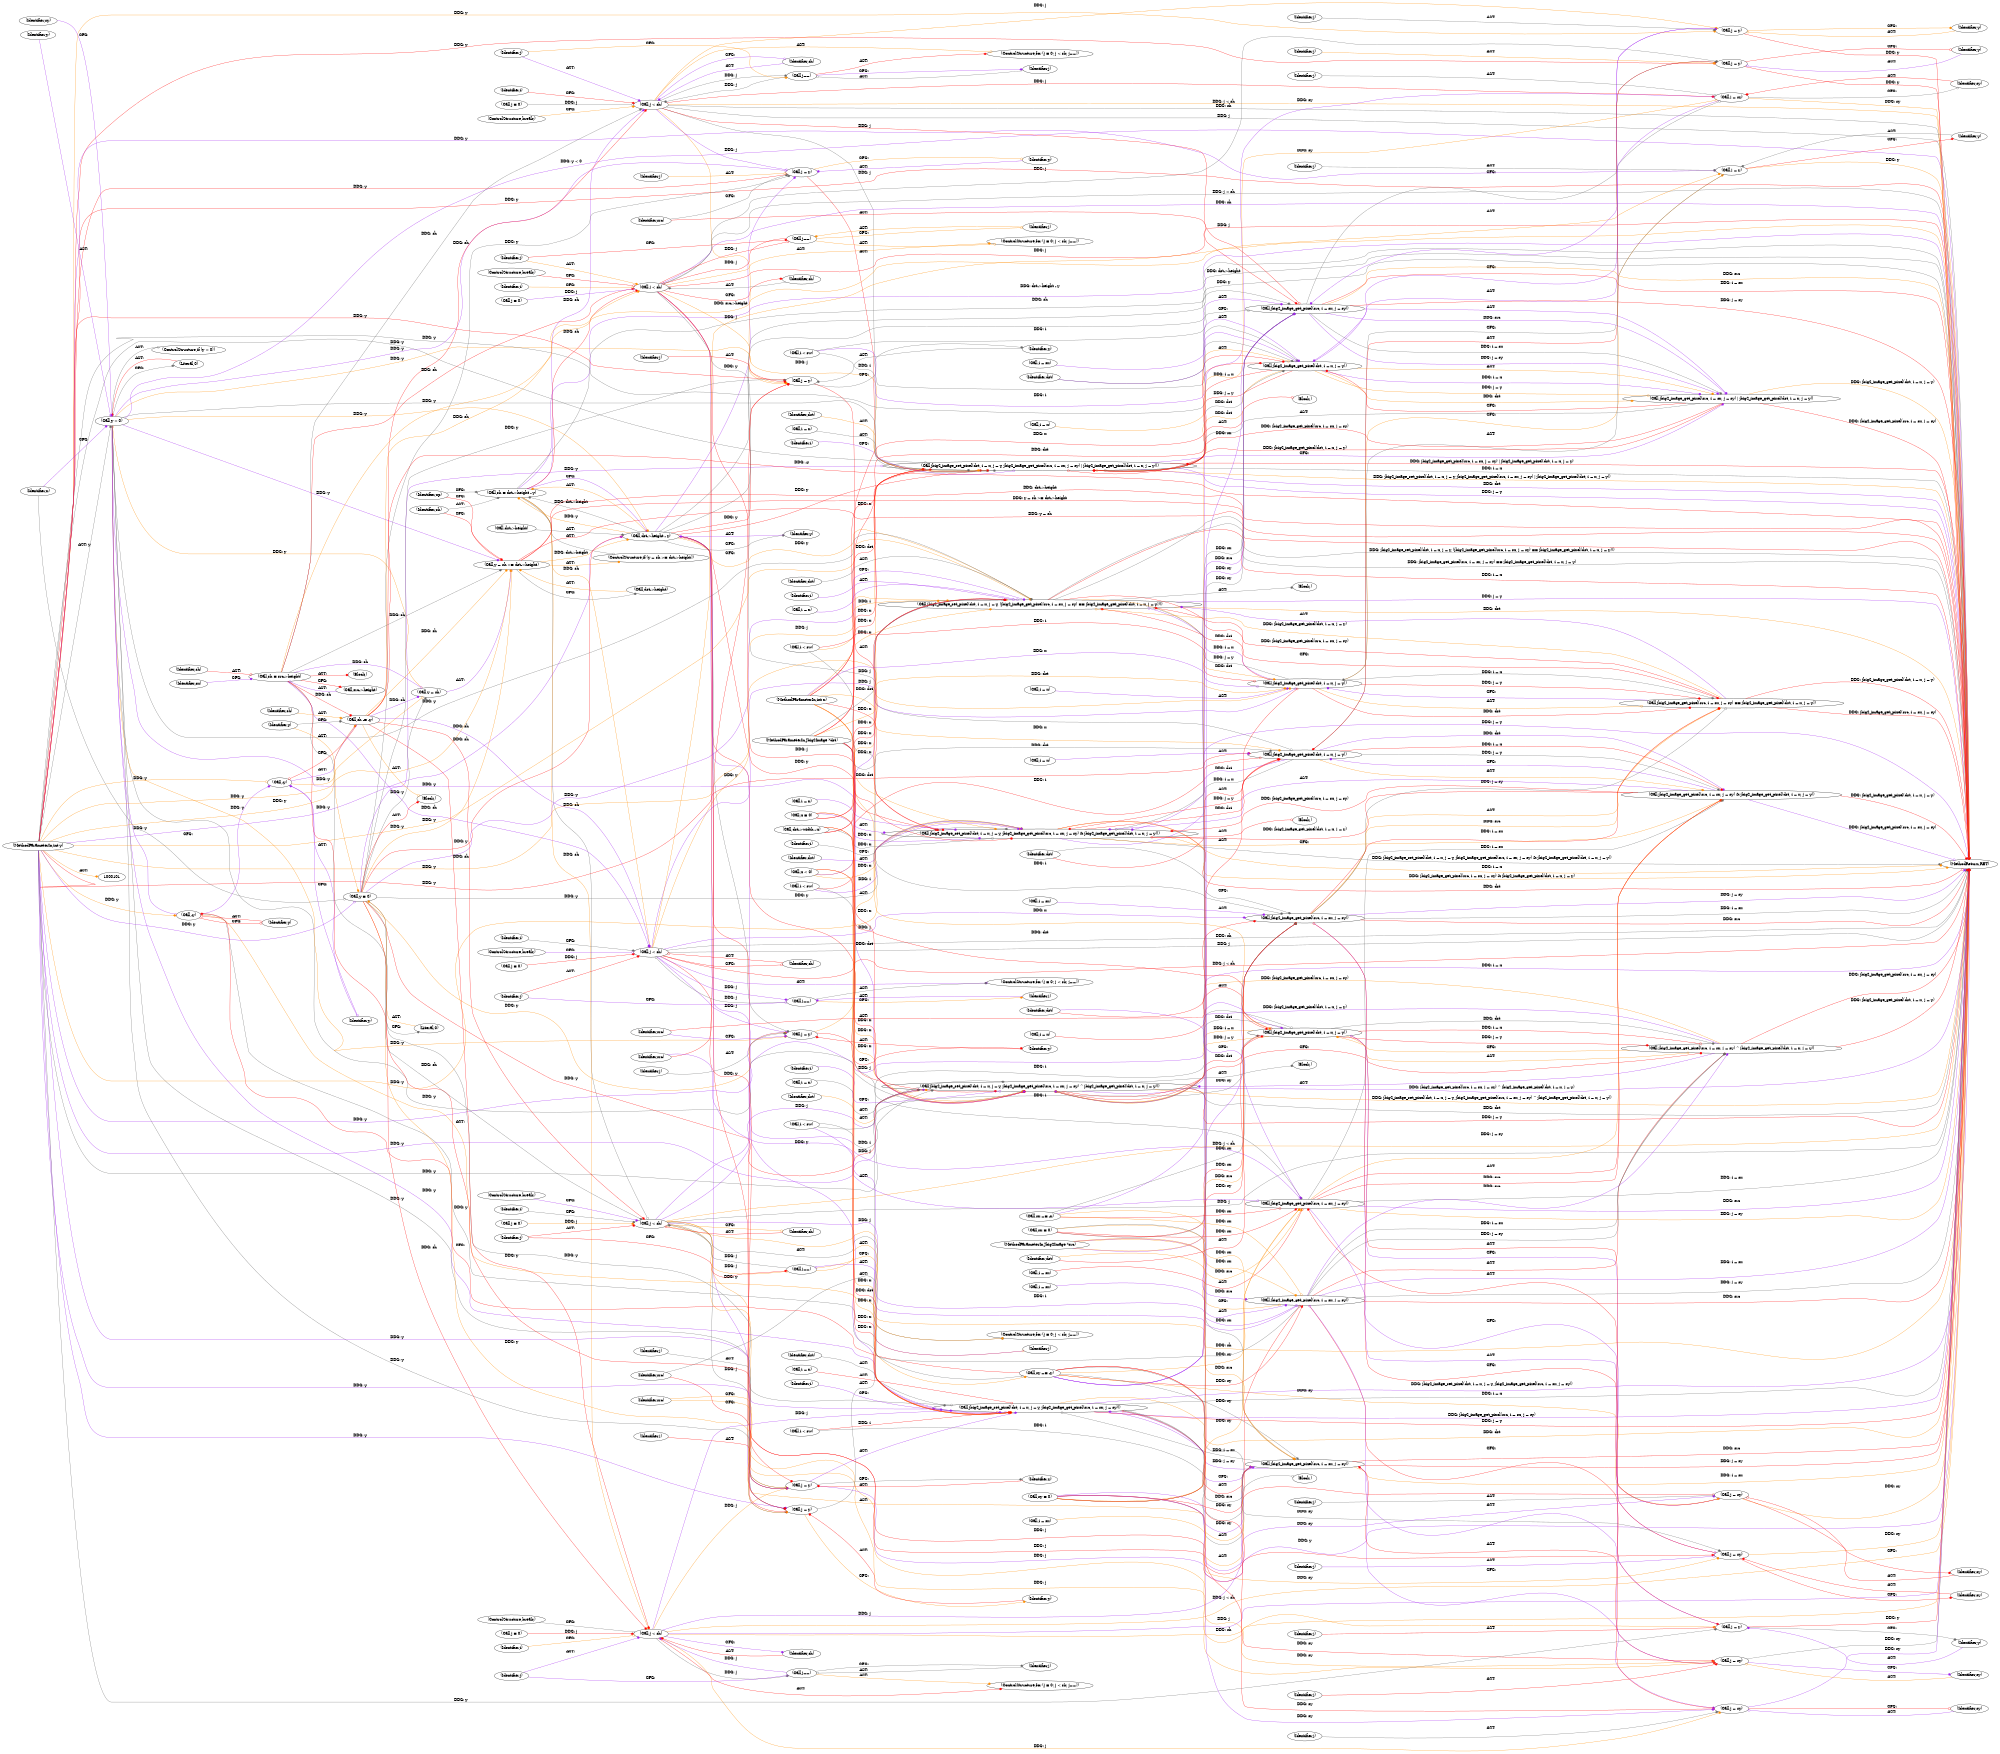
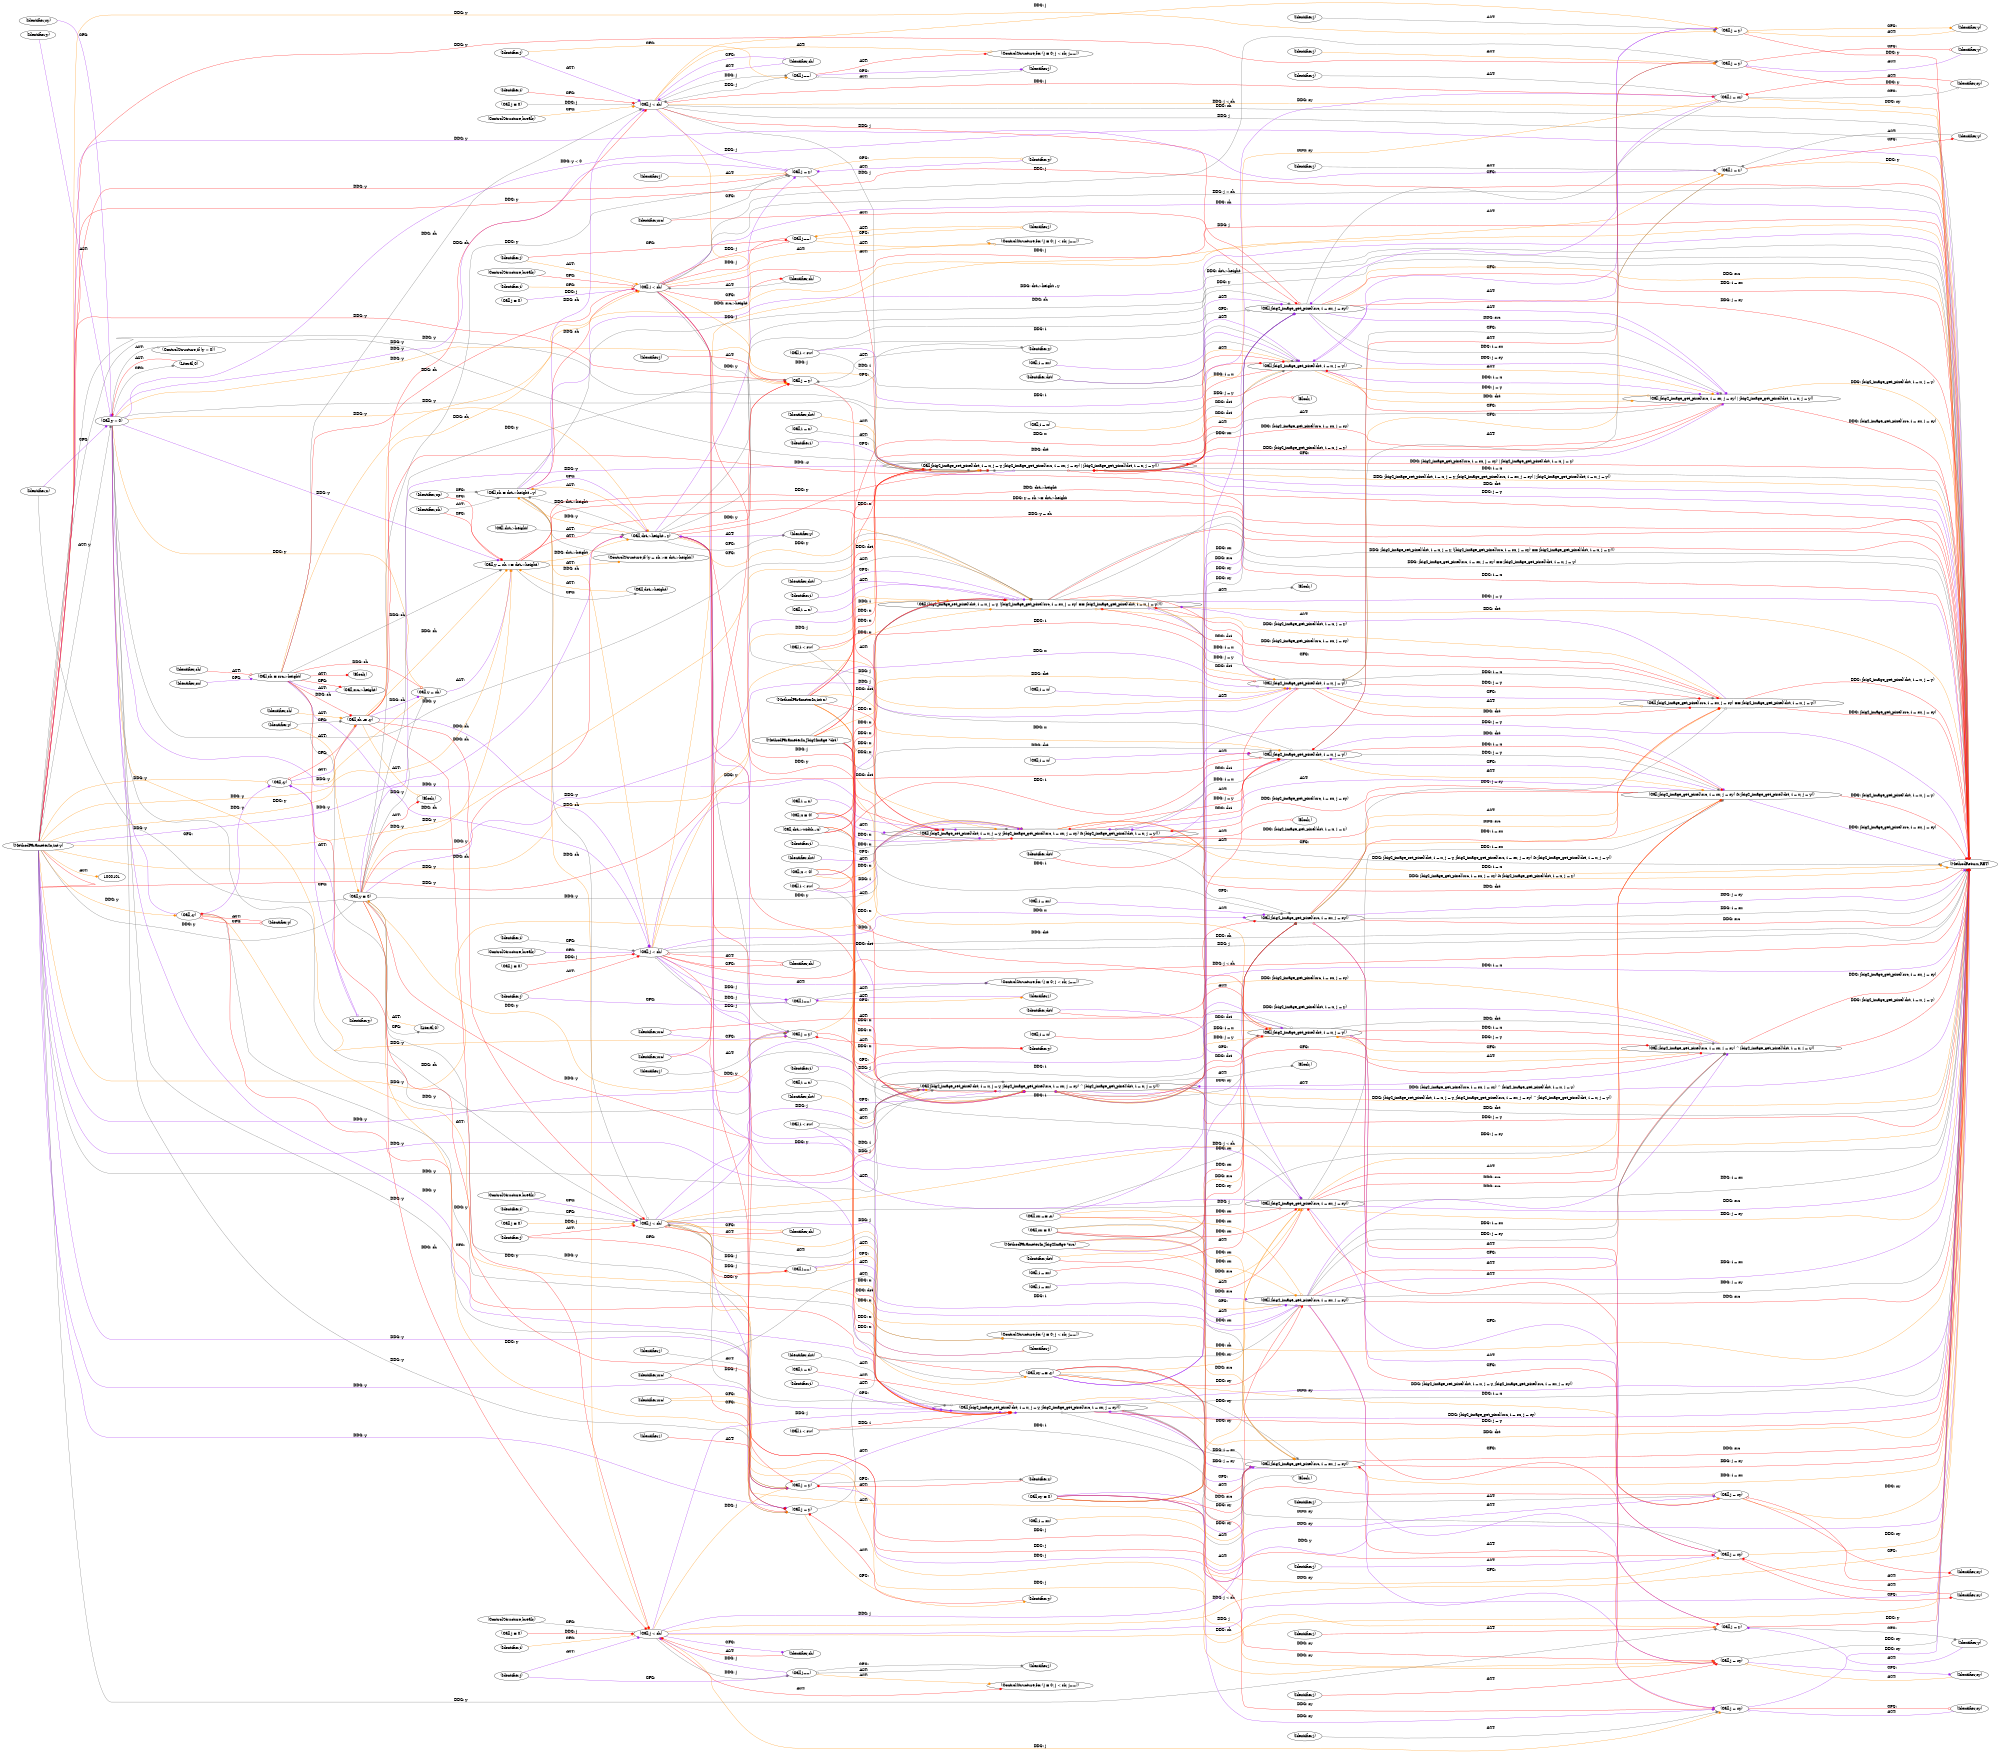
edge "(Call,y + sh)" -> "(Call,y < 0)": reversed
edge "(Call,sh = src->height)" -> "(Call,y + sh)": color purple -> red
edge "(MethodParameterIn,int y)" -> "(Call,y = 0)": color purple -> gray40
